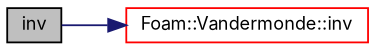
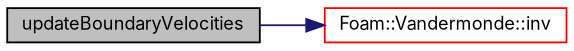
node "inv": label "inv" -> "updateBoundaryVelocities"
